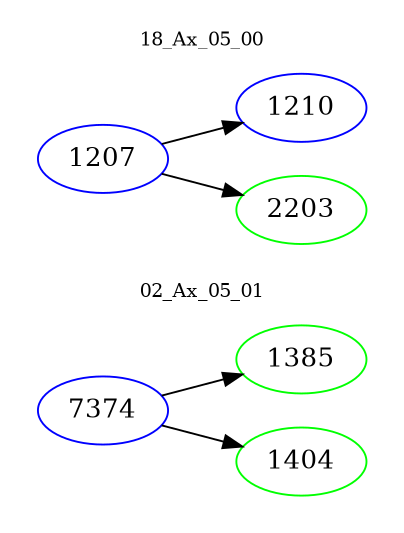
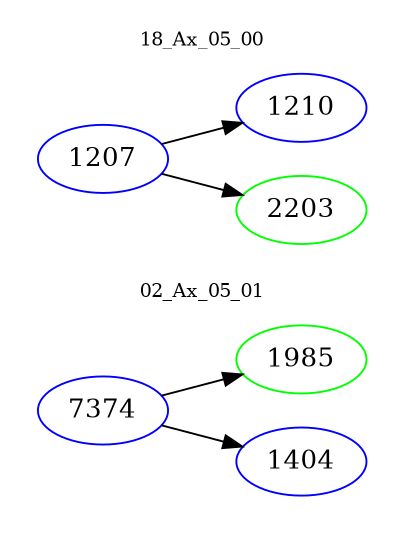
node "1385": label "1385" -> "1985"
node "1404": color green -> blue
